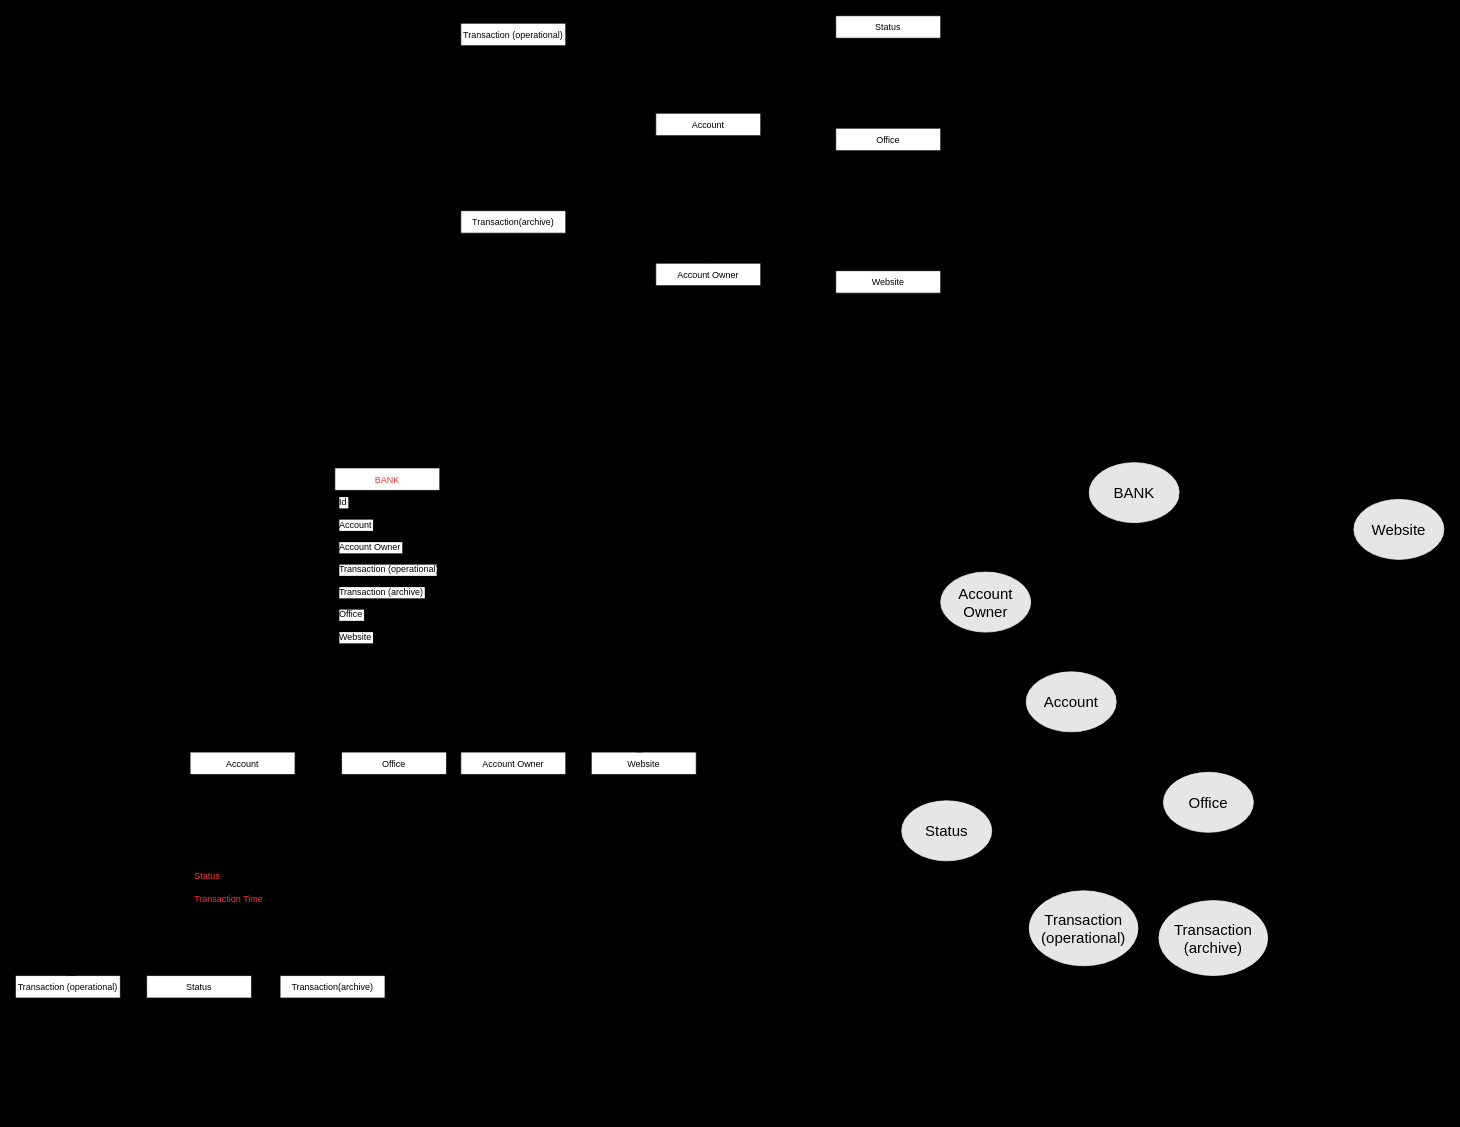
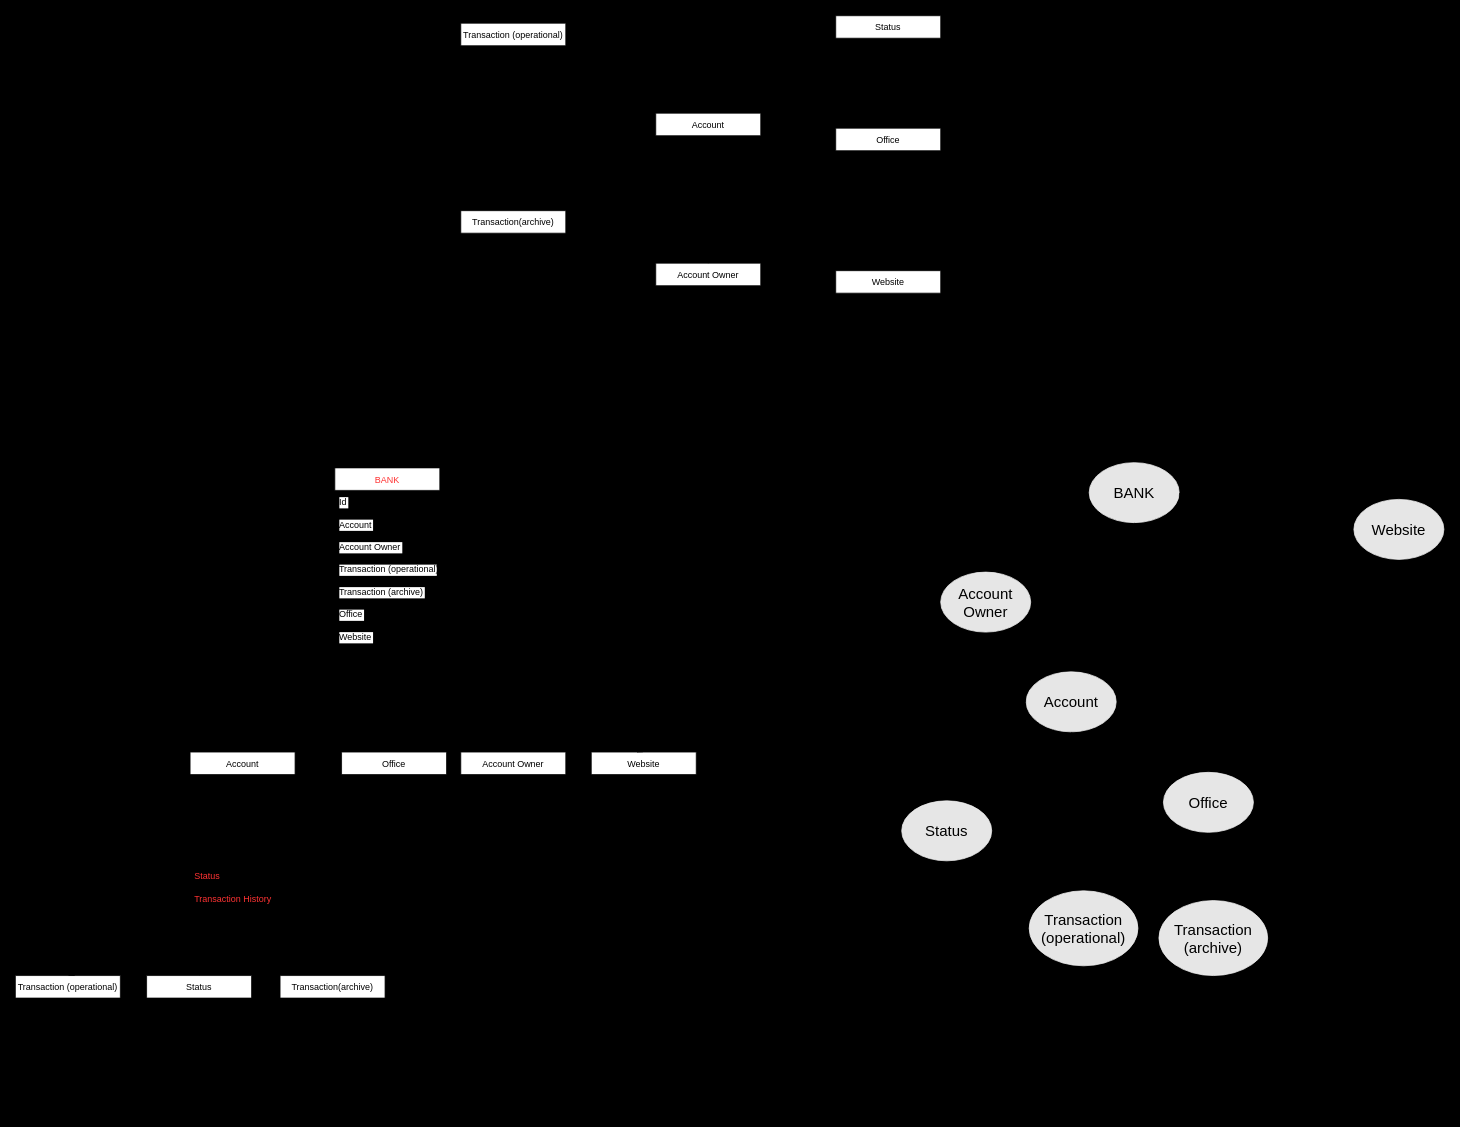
node "Transaction Time": label "Transaction Time" -> "Transaction History"
